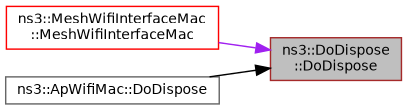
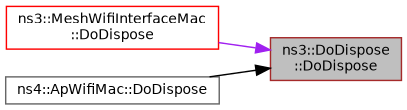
node "ns3::MeshWifiInterfaceMac ::MeshWifiInterfaceMac": label "ns3::MeshWifiInterfaceMac ::MeshWifiInterfaceMac" -> "ns3::MeshWifiInterfaceMac ::DoDispose"
node "ns3::ApWifiMac::DoDispose": label "ns3::ApWifiMac::DoDispose" -> "ns4::ApWifiMac::DoDispose"
